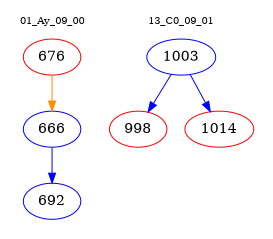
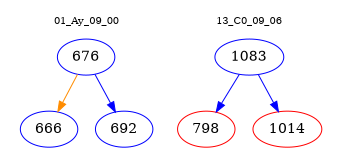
cluster "13_C0_09_01": label "13_C0_09_01" -> "13_C0_09_06"
node "676": color red -> blue
node "1003": label "1003" -> "1083"
node "998": label "998" -> "798"
edge "666" -> "692": now "676" -> "692"
